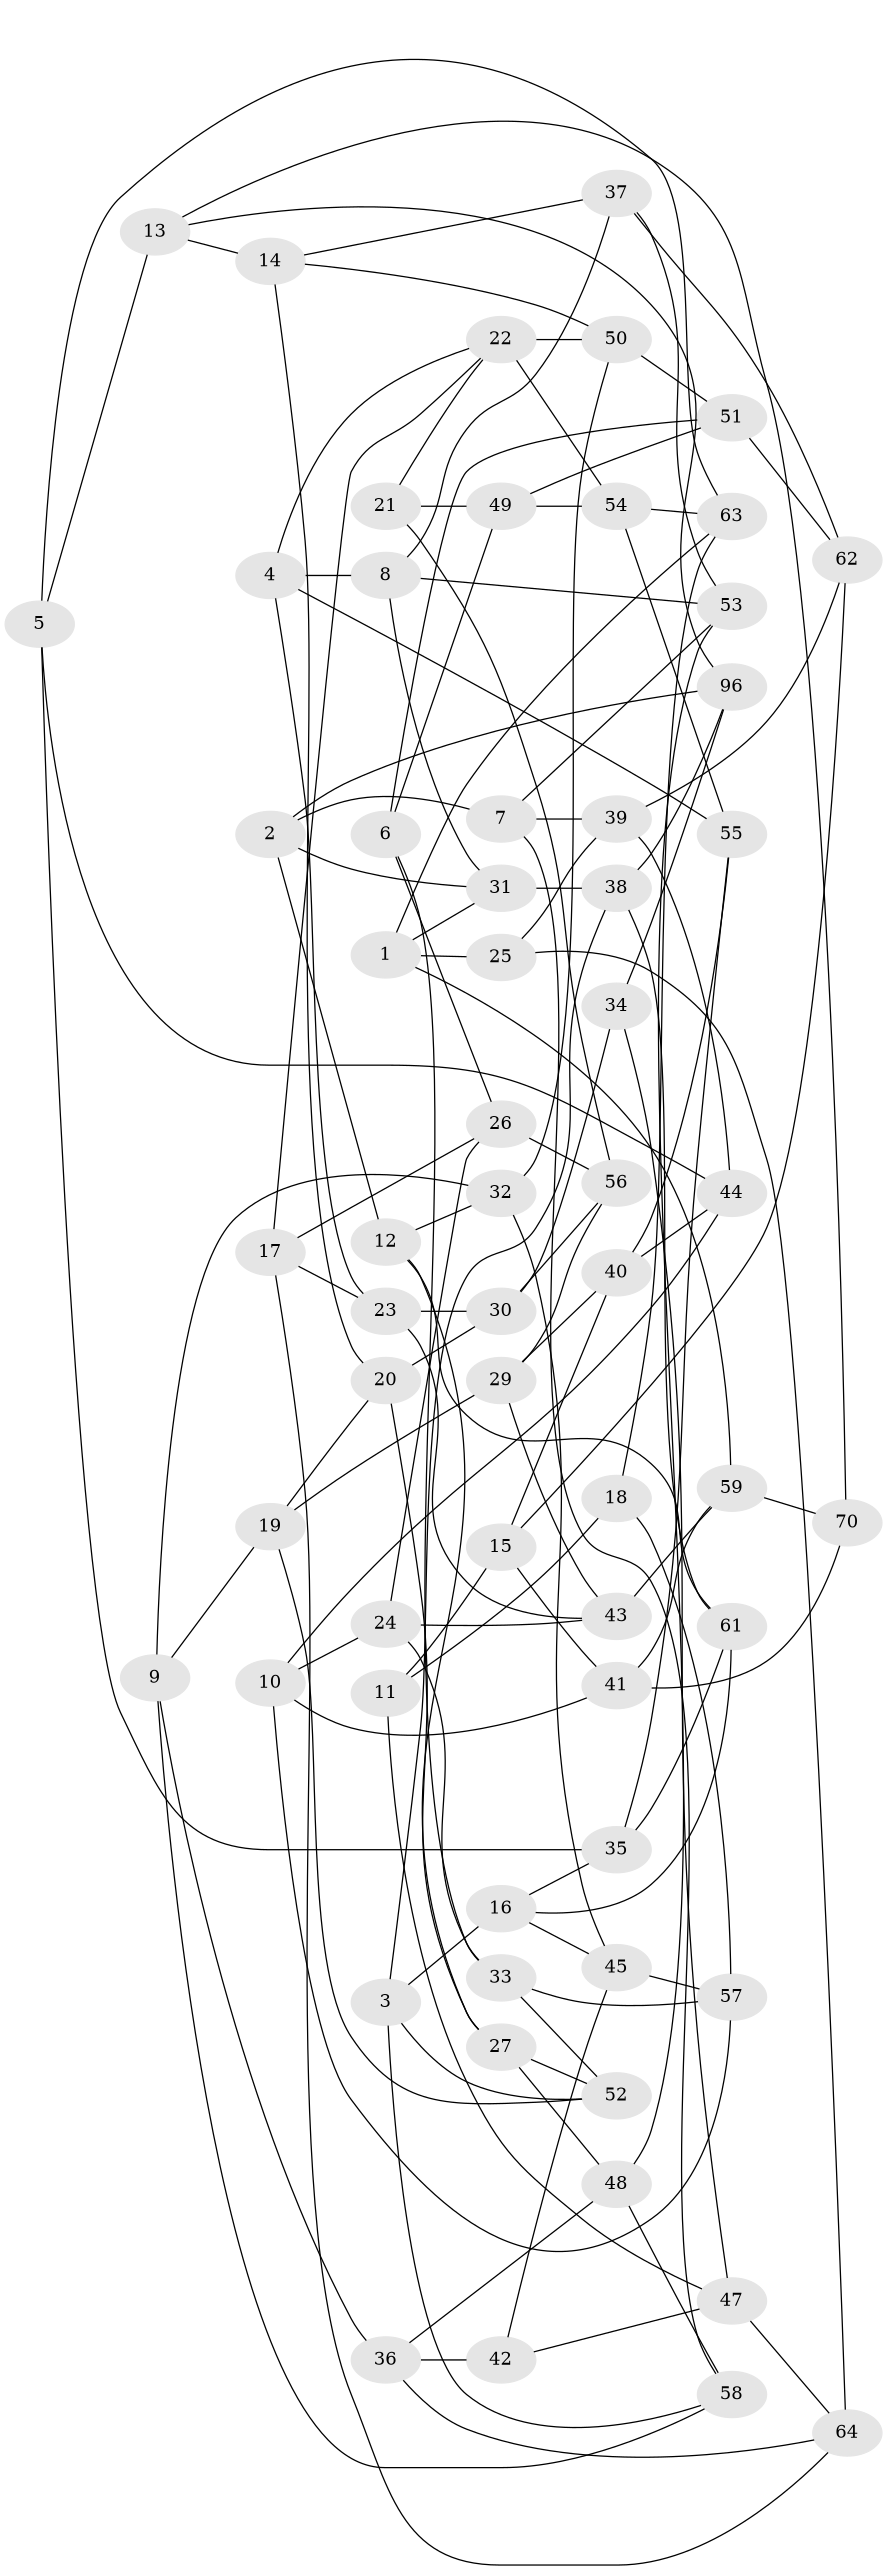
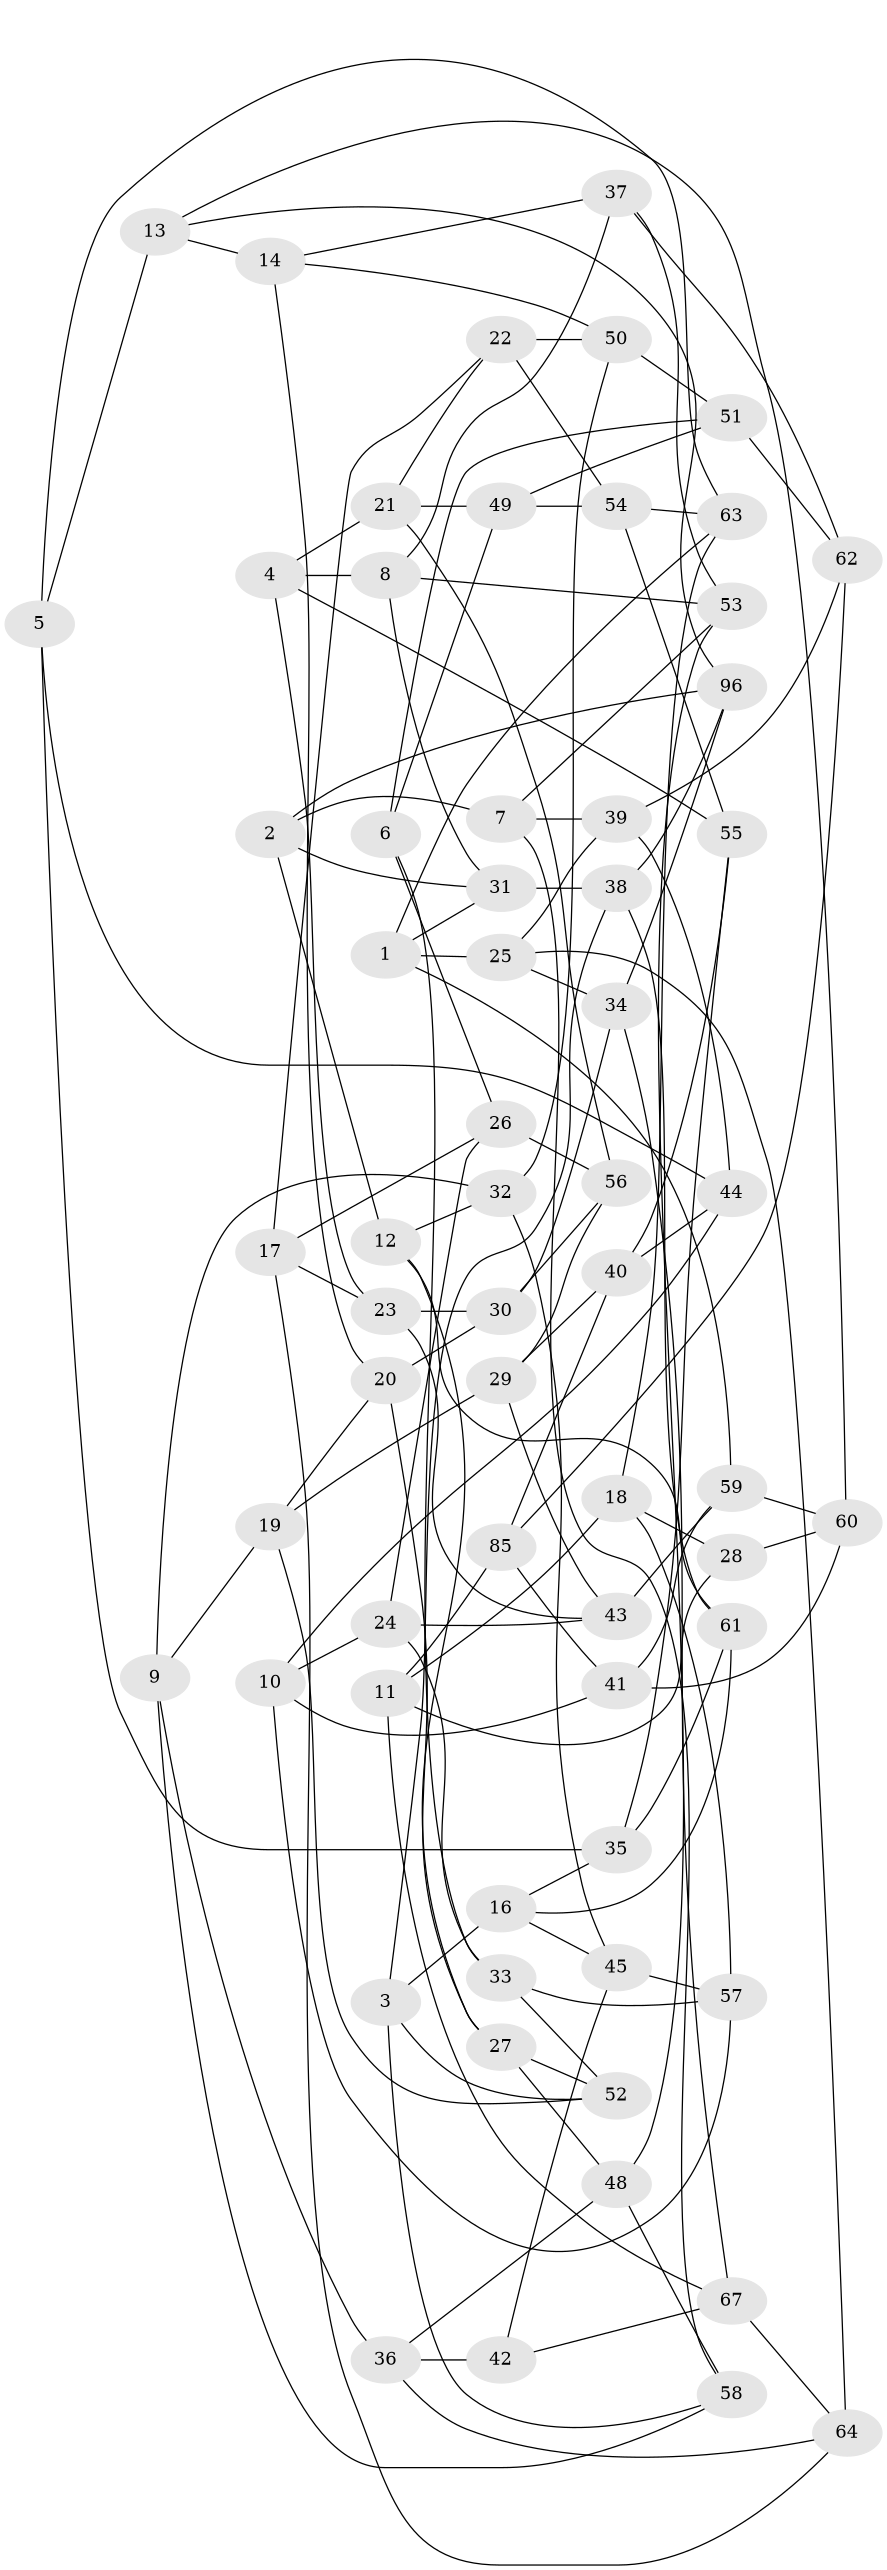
edge "22" -- "4": now "21" -- "4"
edge "25" -- "34": added
node "70": label "70" -> "60"
node "15": label "15" -> "85"
node "28": added
node "47": label "47" -> "67"
